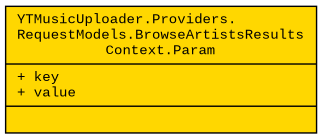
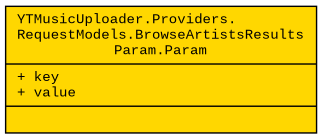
node "YTMusicUploader.Providers.": text "Context.Param" -> "Param.Param"
